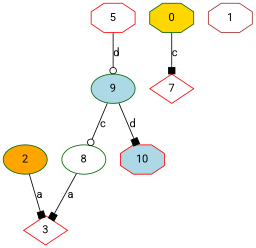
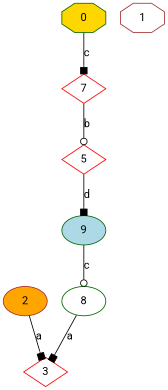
node "5": shape octagon -> diamond
edge "5" -> "9": arrowhead odot -> box
edge "7" -> "5": added, label "b"
node "2": color darkgreen -> brown
node "10": removed
